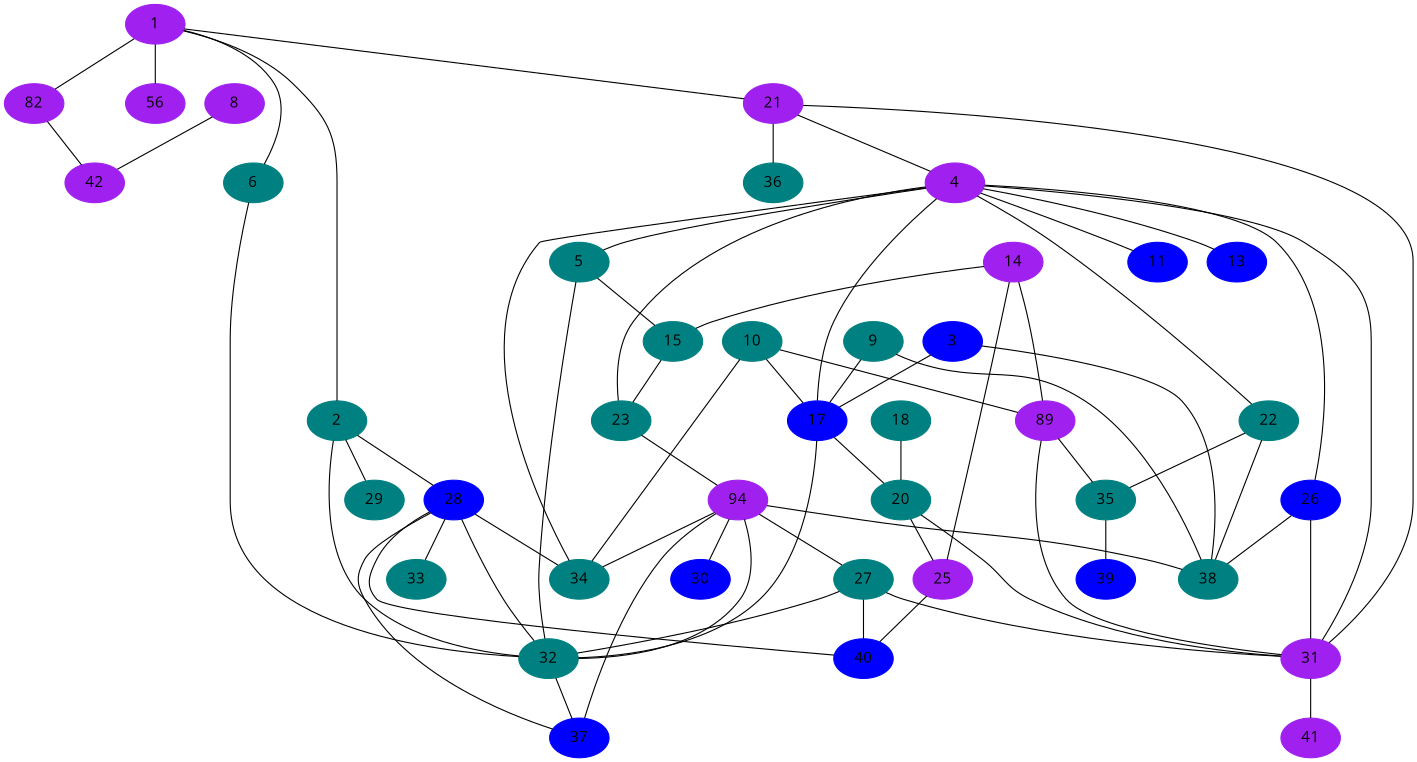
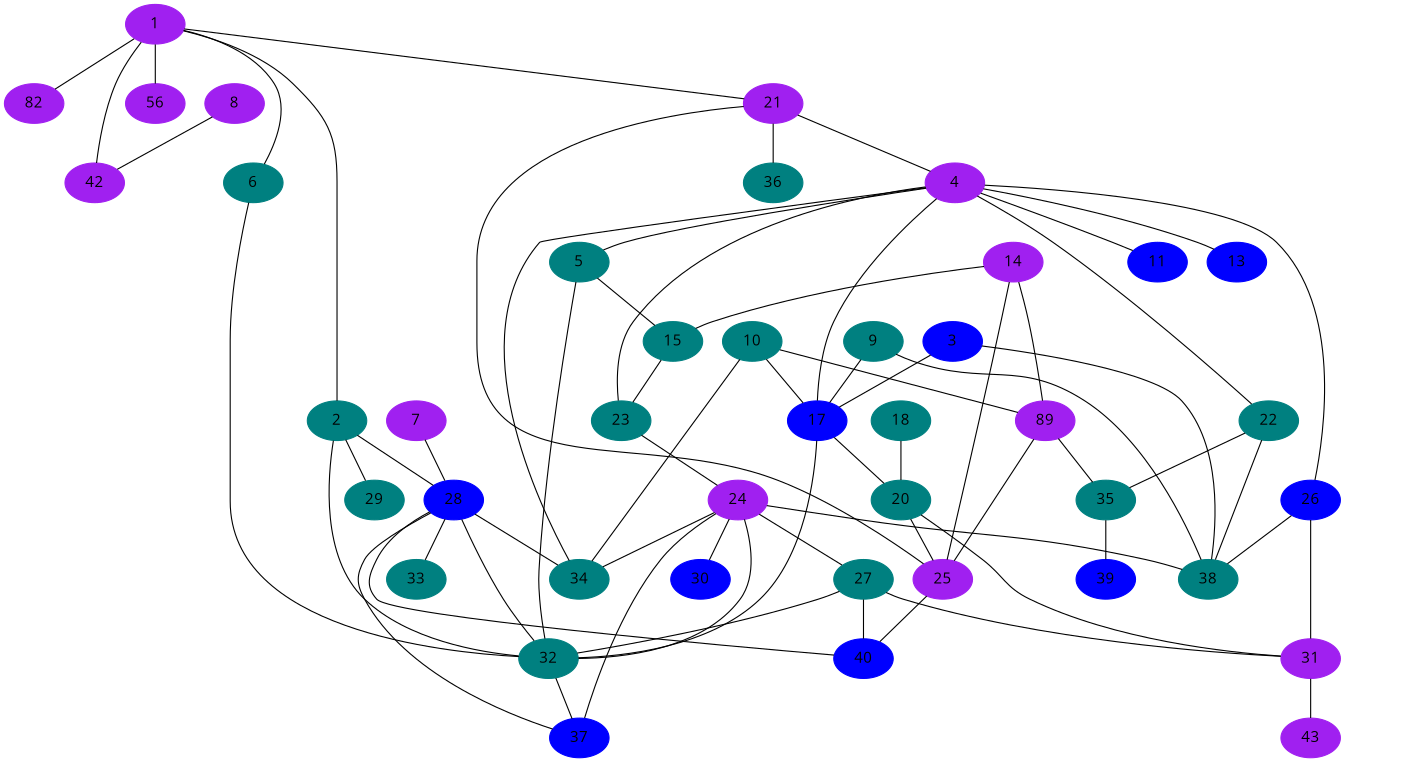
edge "82" -- "42": now "1" -- "42"
edge "21" -- "31": now "21" -- "25"
edge "4" -- "31": removed
node "7": added
node "94": label "94" -> "24"
edge "89" -- "31": now "89" -- "25"
node "41": label "41" -> "43"
